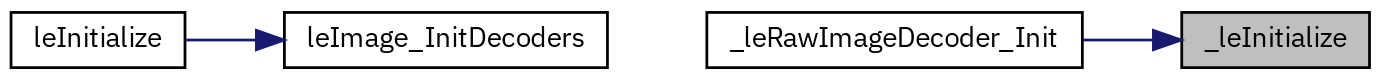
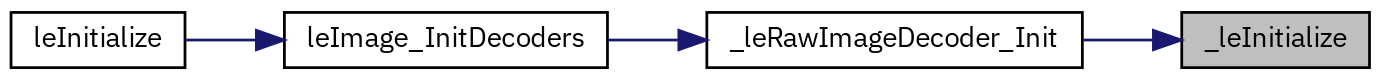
edge "leImage_InitDecoders" -> "_leRawImageDecoder_Init": added
